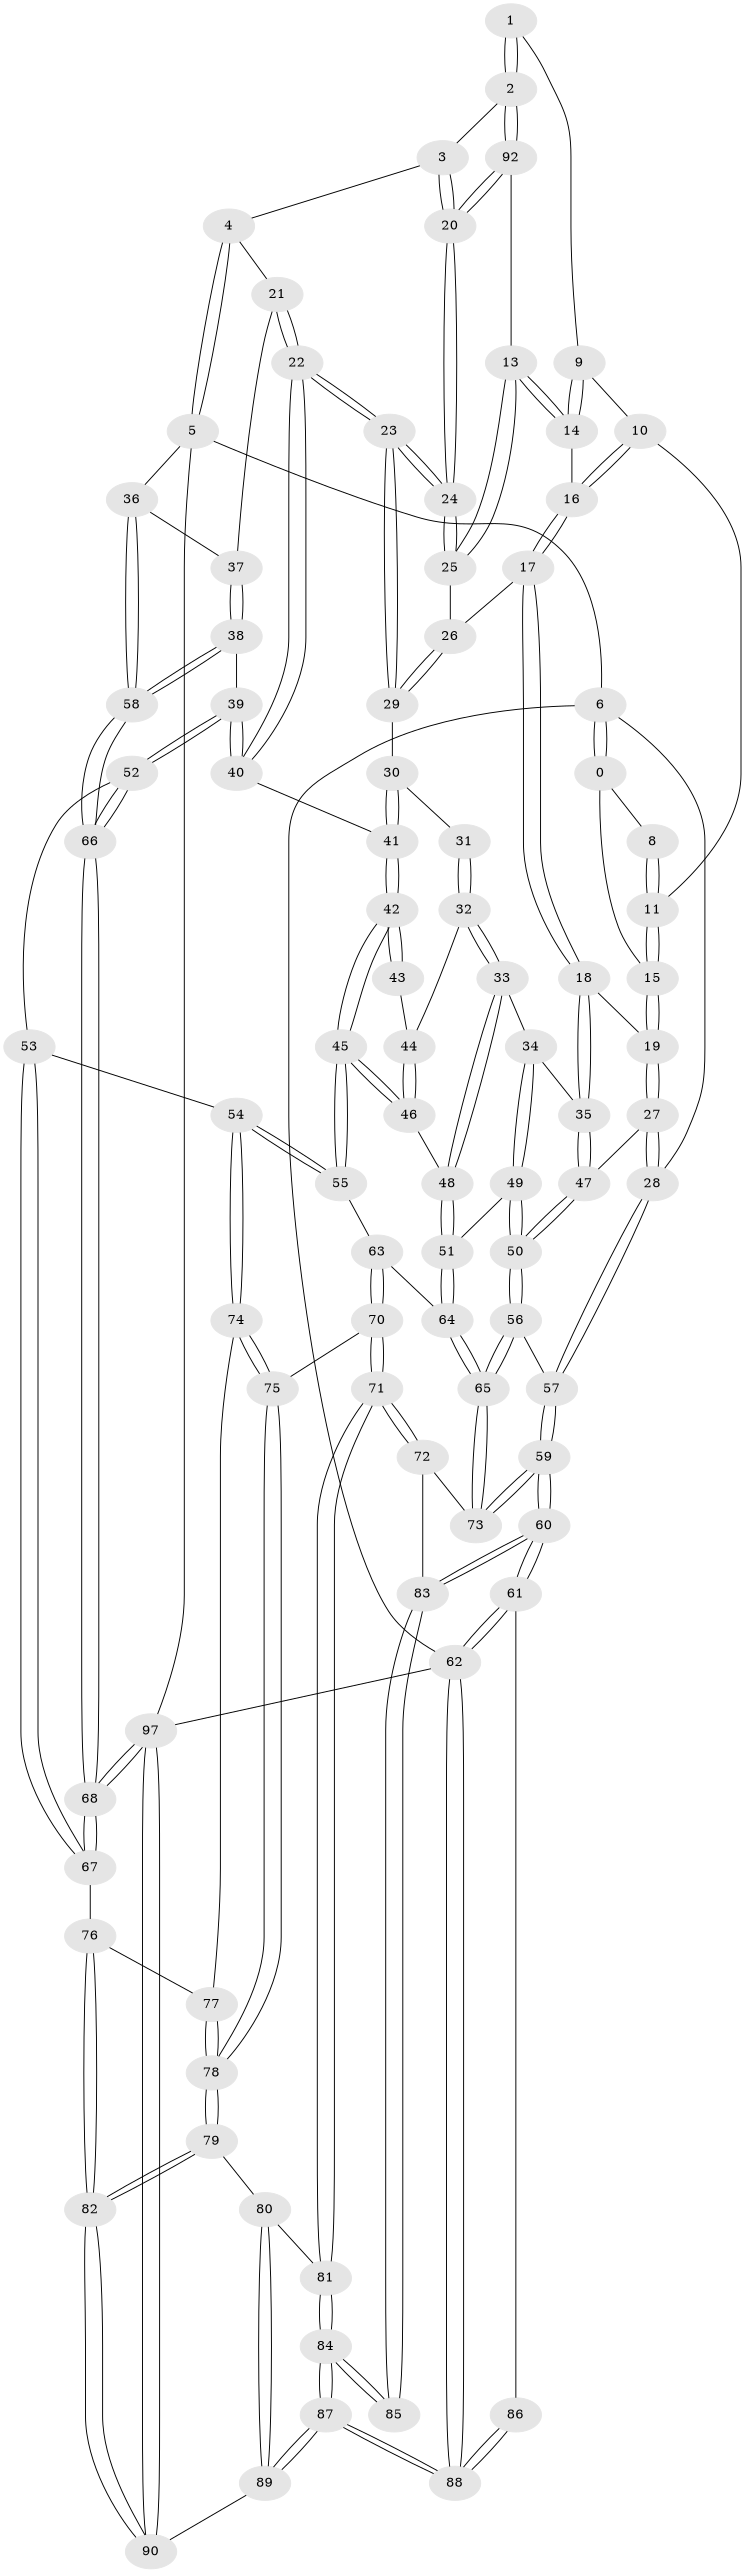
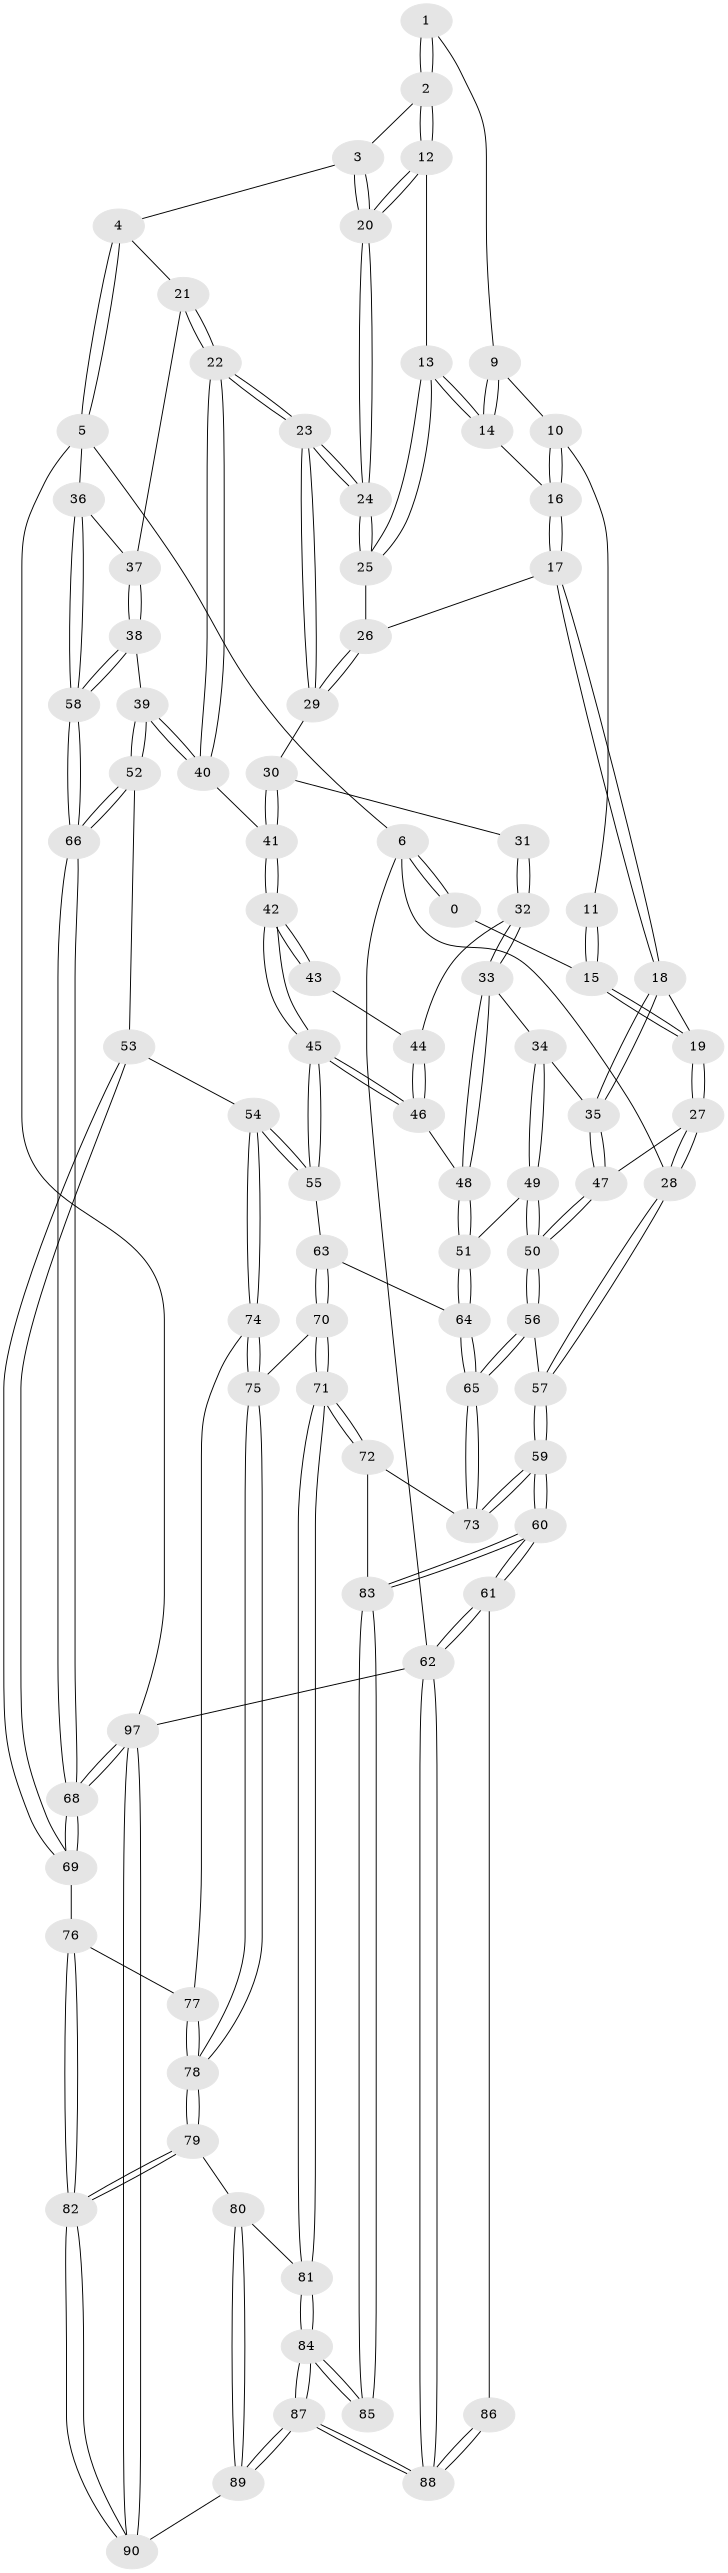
node "92": label "92" -> "12"
node "8": removed
node "67": label "67" -> "69"
